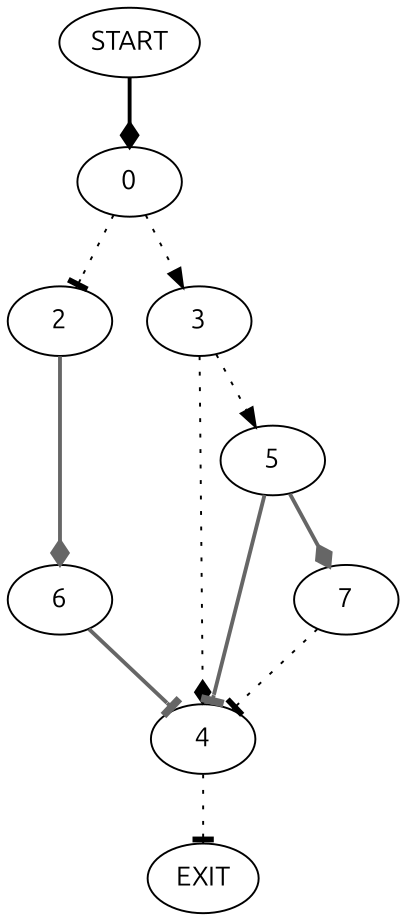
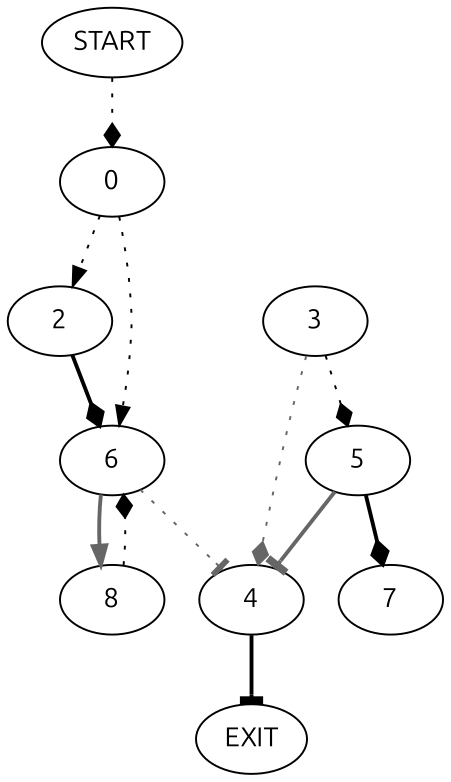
edge "START" -> "0": style bold -> dotted
edge "0" -> "3": now "0" -> "6"
edge "0" -> "2": arrowhead tee -> normal
edge "3" -> "5": arrowhead normal -> diamond
edge "2" -> "6": color gray40 -> black
edge "3" -> "4": color black -> gray40
edge "5" -> "7": color gray40 -> black
node "8": added
edge "6" -> "4": style bold -> dotted
edge "7" -> "4": removed
edge "4" -> "EXIT": style dotted -> bold
